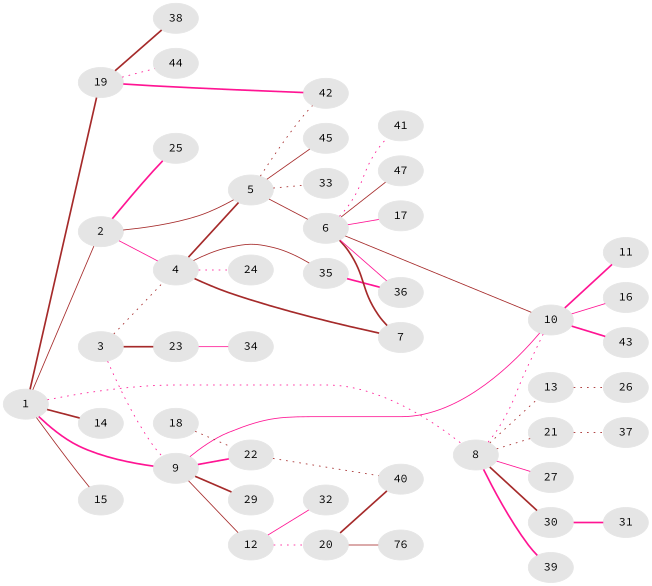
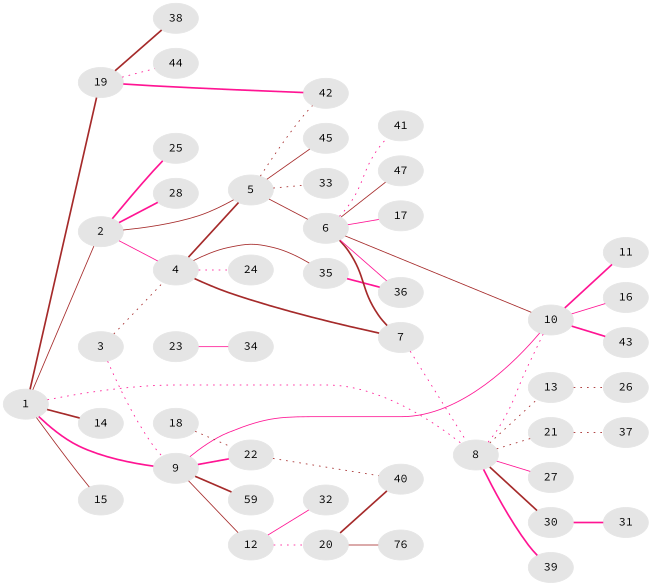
node "28": added
edge "3" -- "23": removed
edge "7" -- "8": added
node "29": label "29" -> "59"
